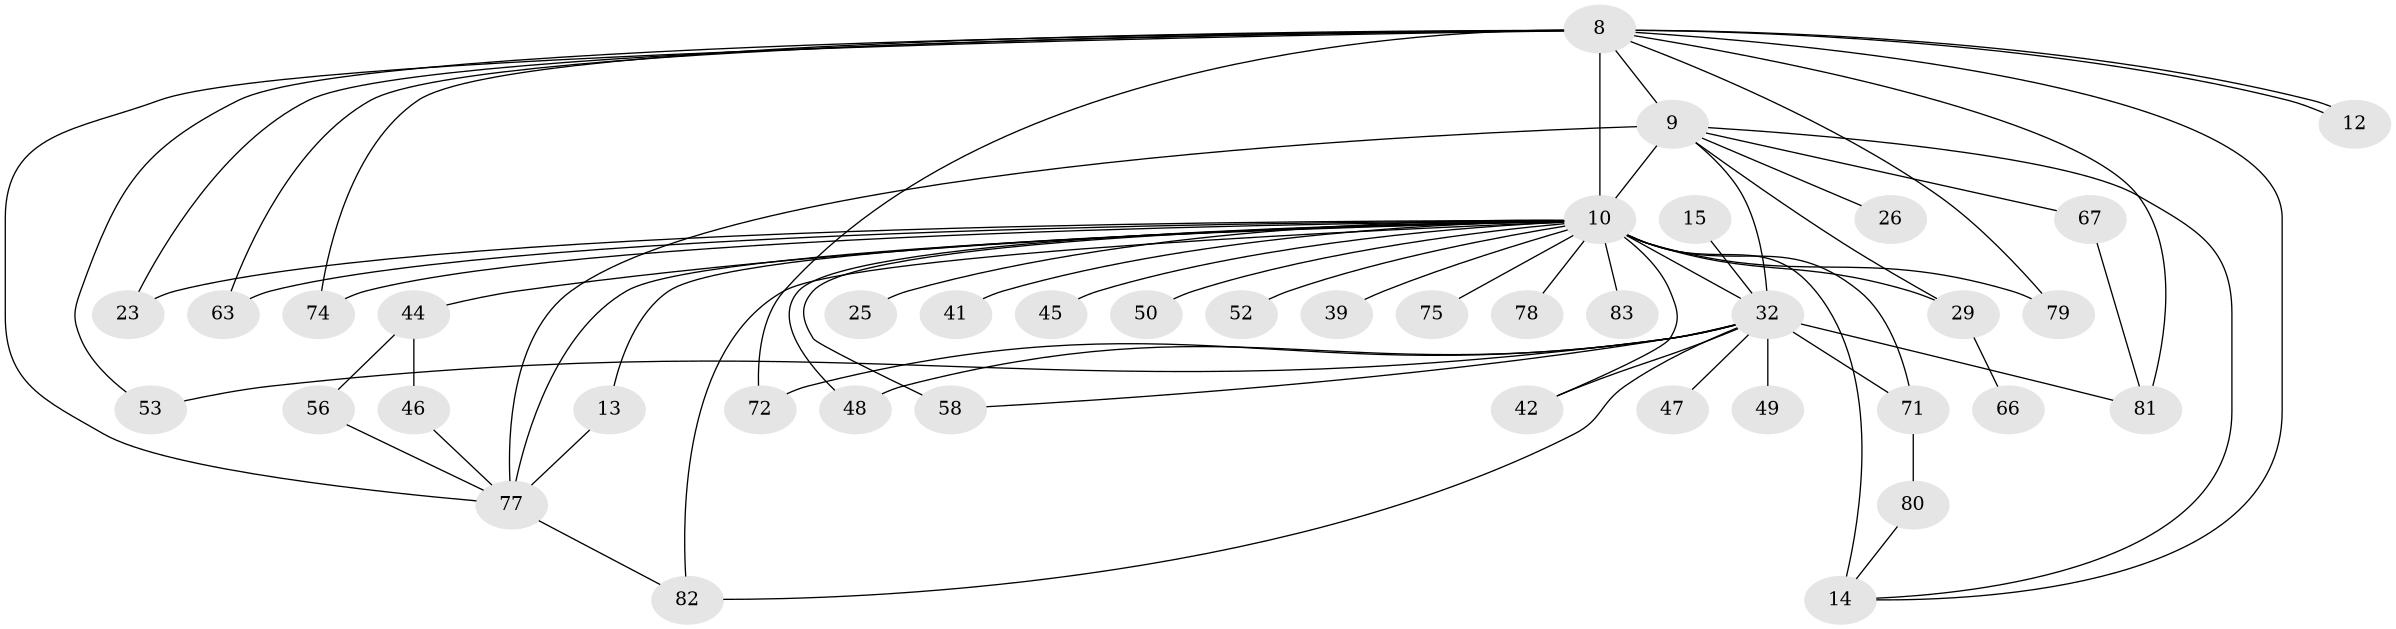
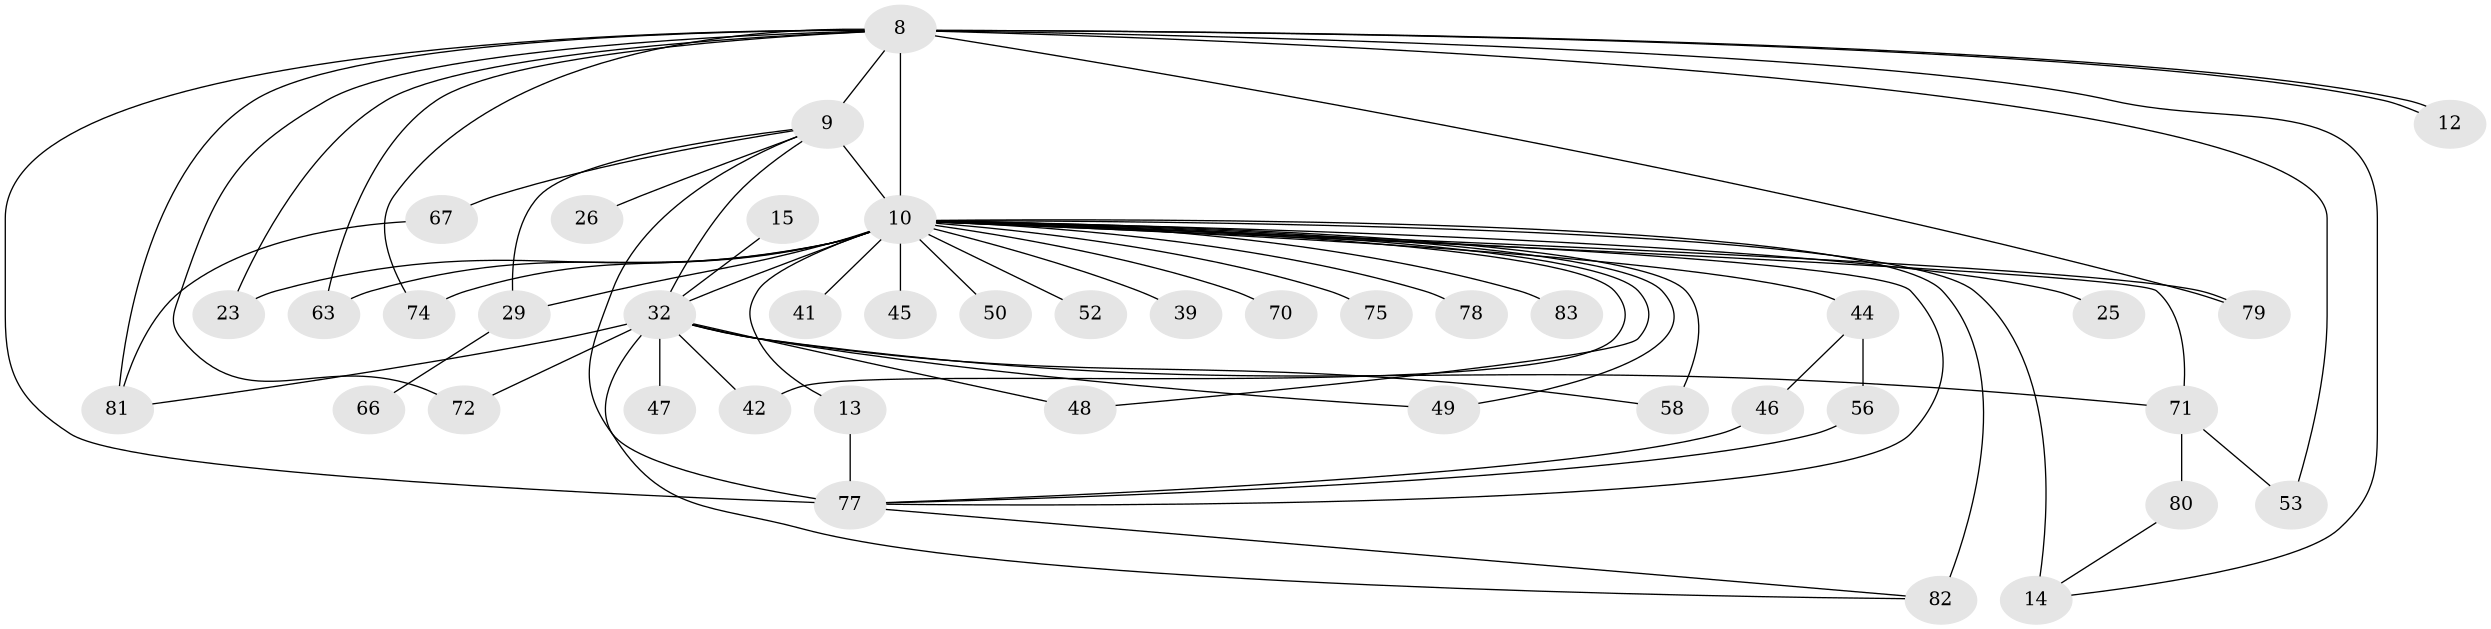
edge "10" -- "49": added
edge "9" -- "14": removed
node "70": added
edge "32" -- "53": now "71" -- "53"
